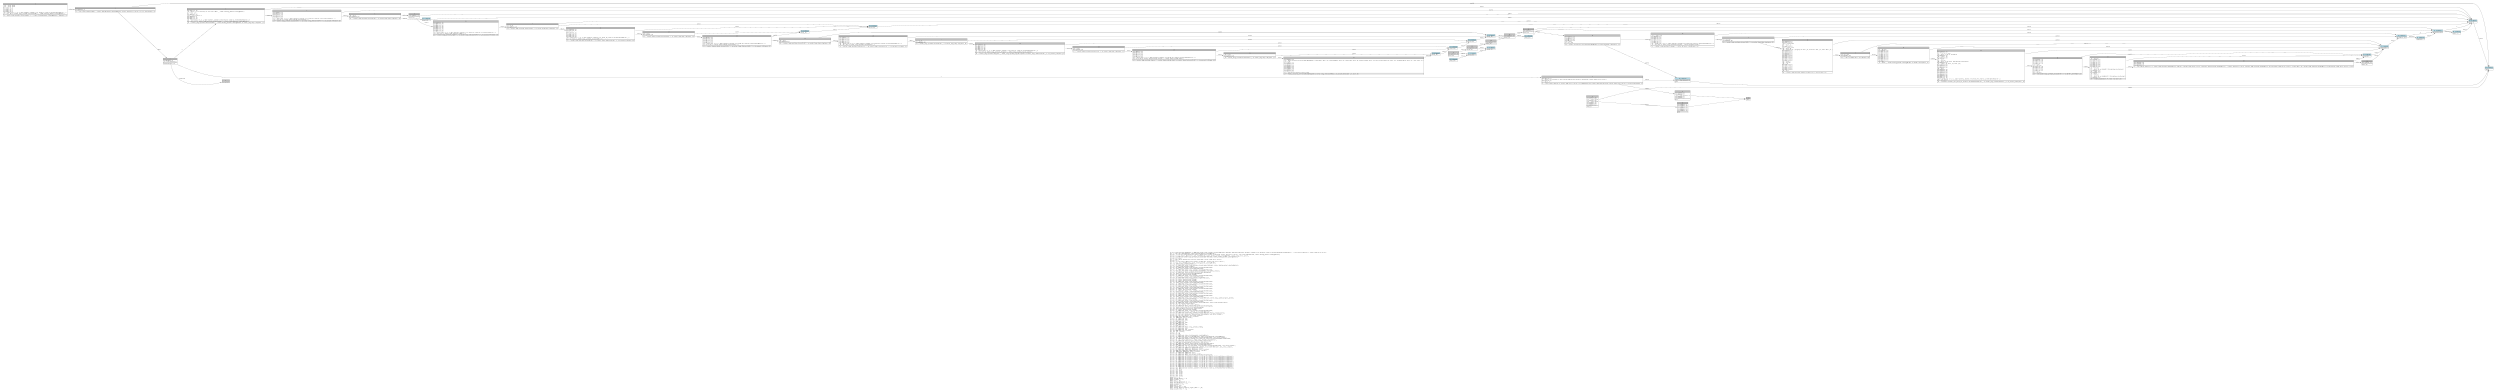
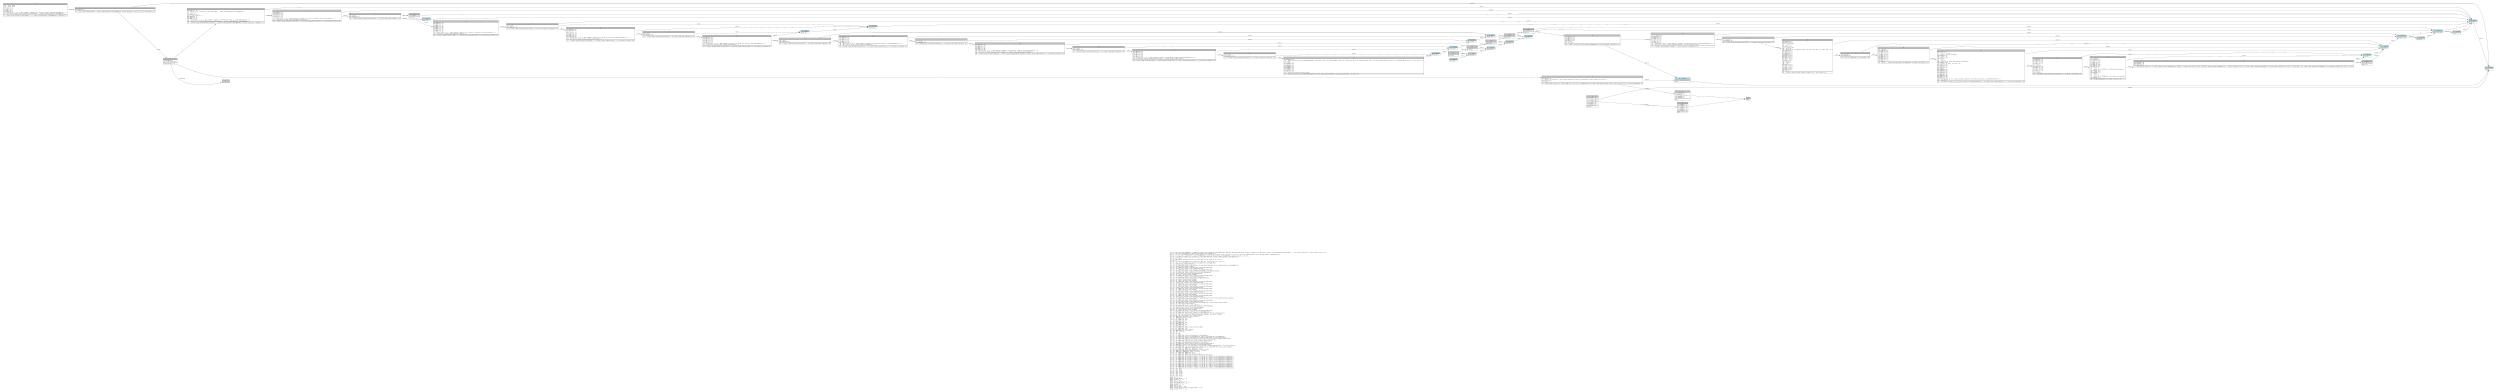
node "49 (cleanup)": added
